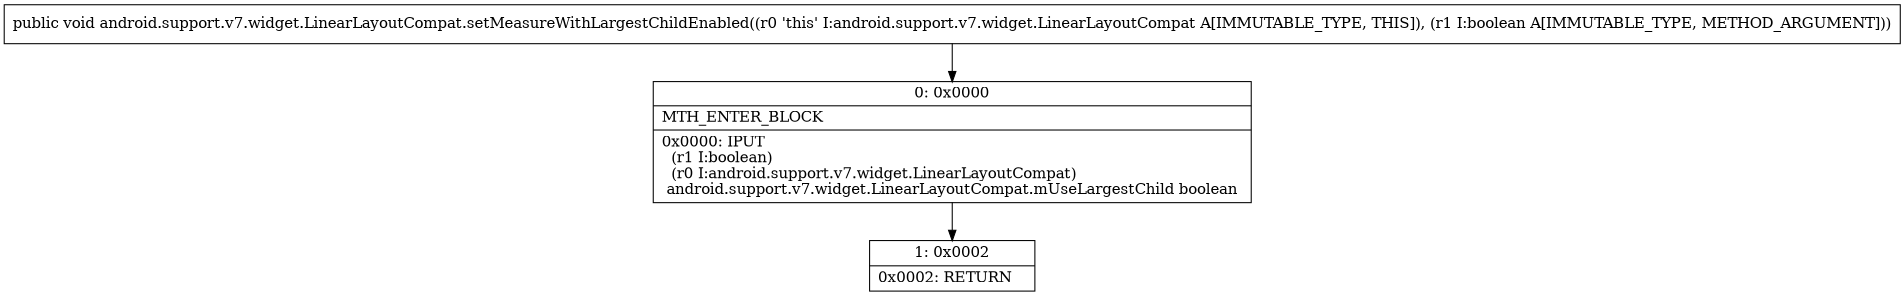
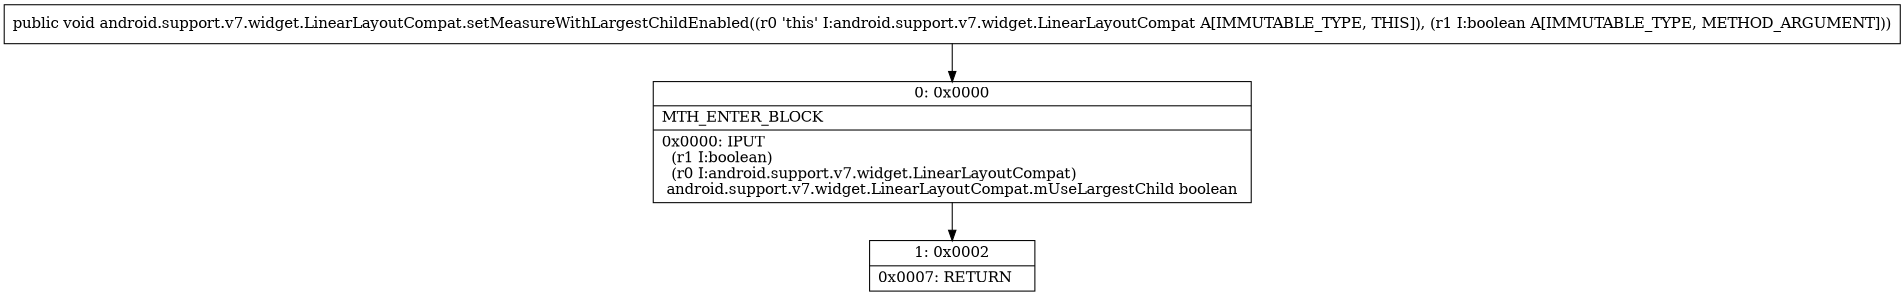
node "1: 0x0002": text "0x0002: RETURN" -> "0x0007: RETURN"
